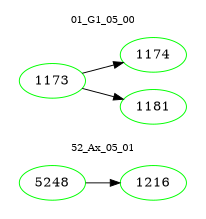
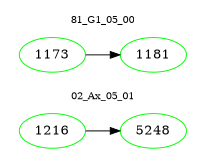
cluster "01_G1_05_00": label "01_G1_05_00" -> "81_G1_05_00"
node "1174": removed
cluster "52_Ax_05_01": label "52_Ax_05_01" -> "02_Ax_05_01"
edge "5248" -> "1216": reversed
